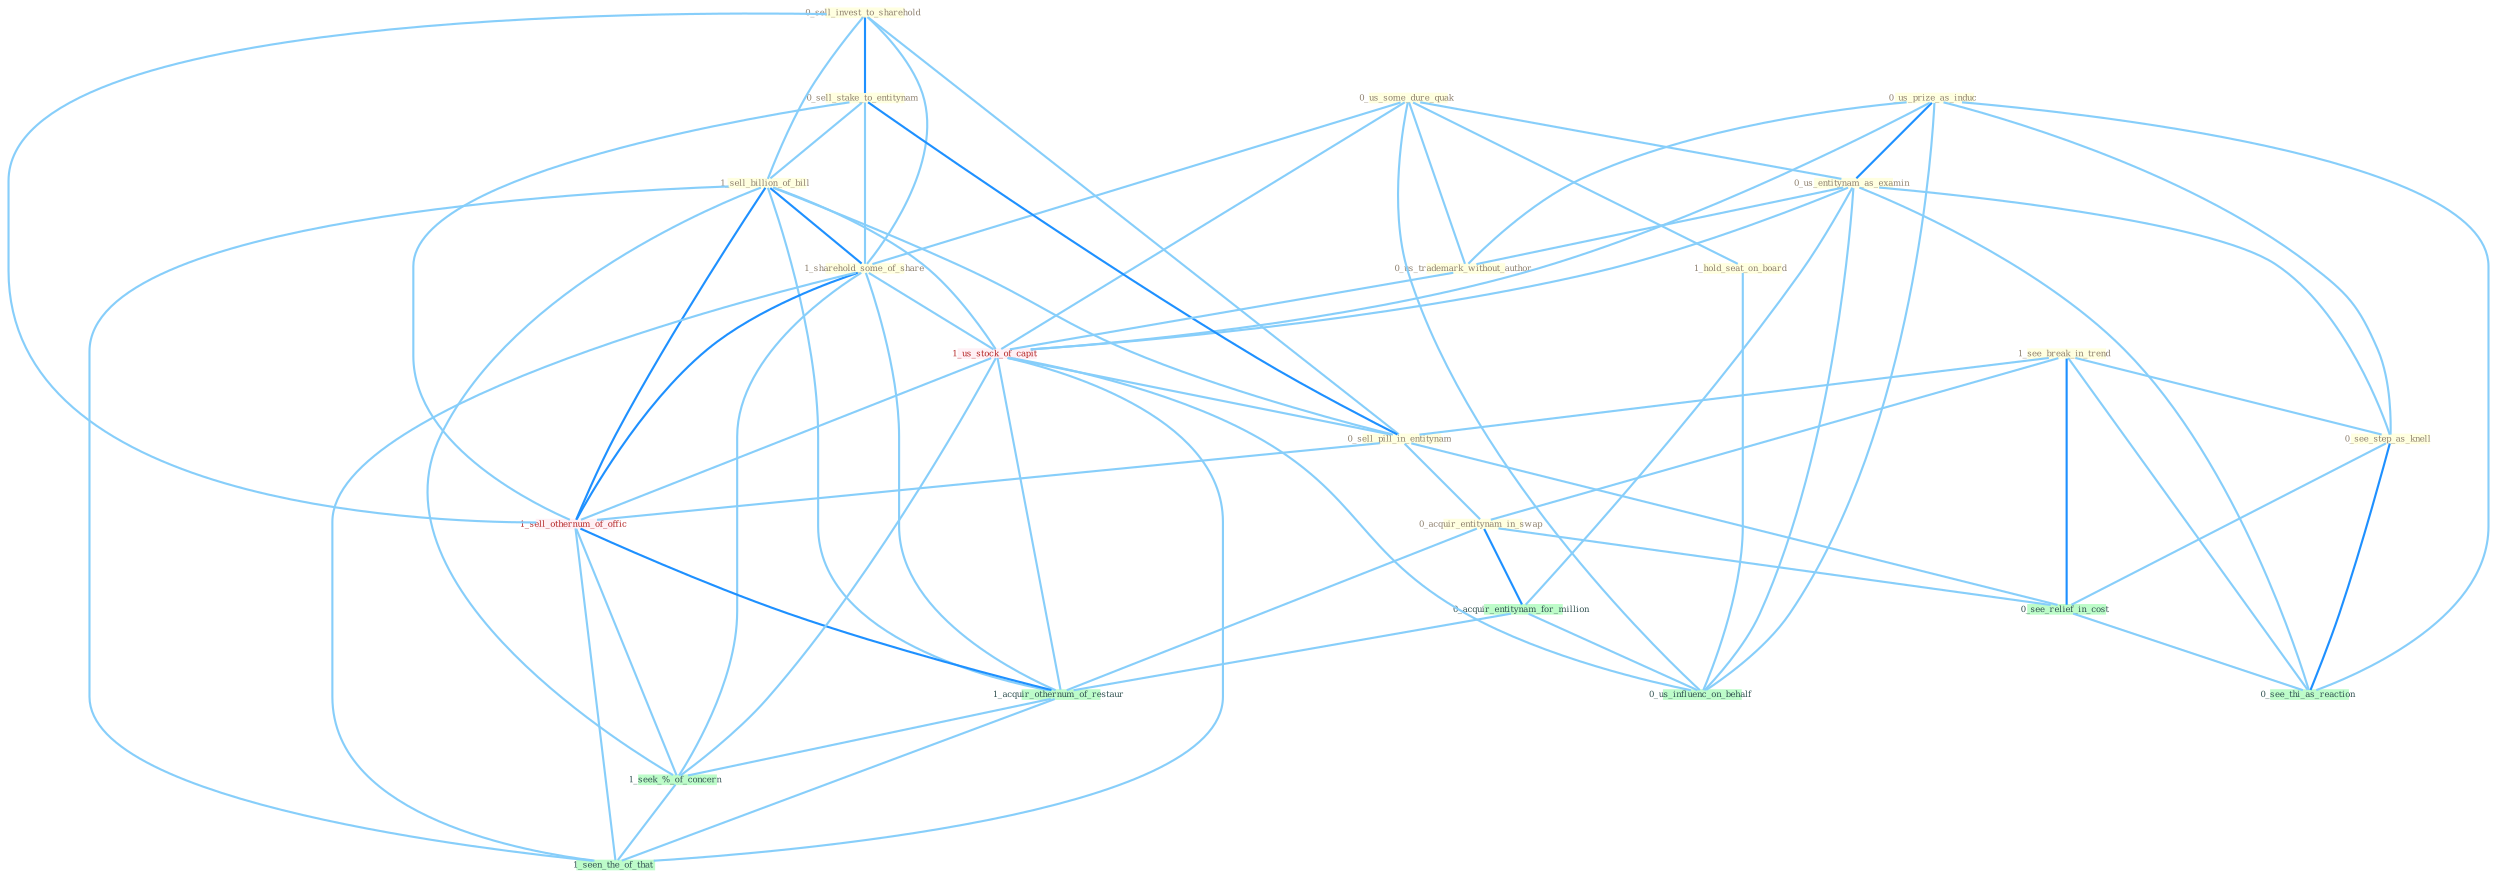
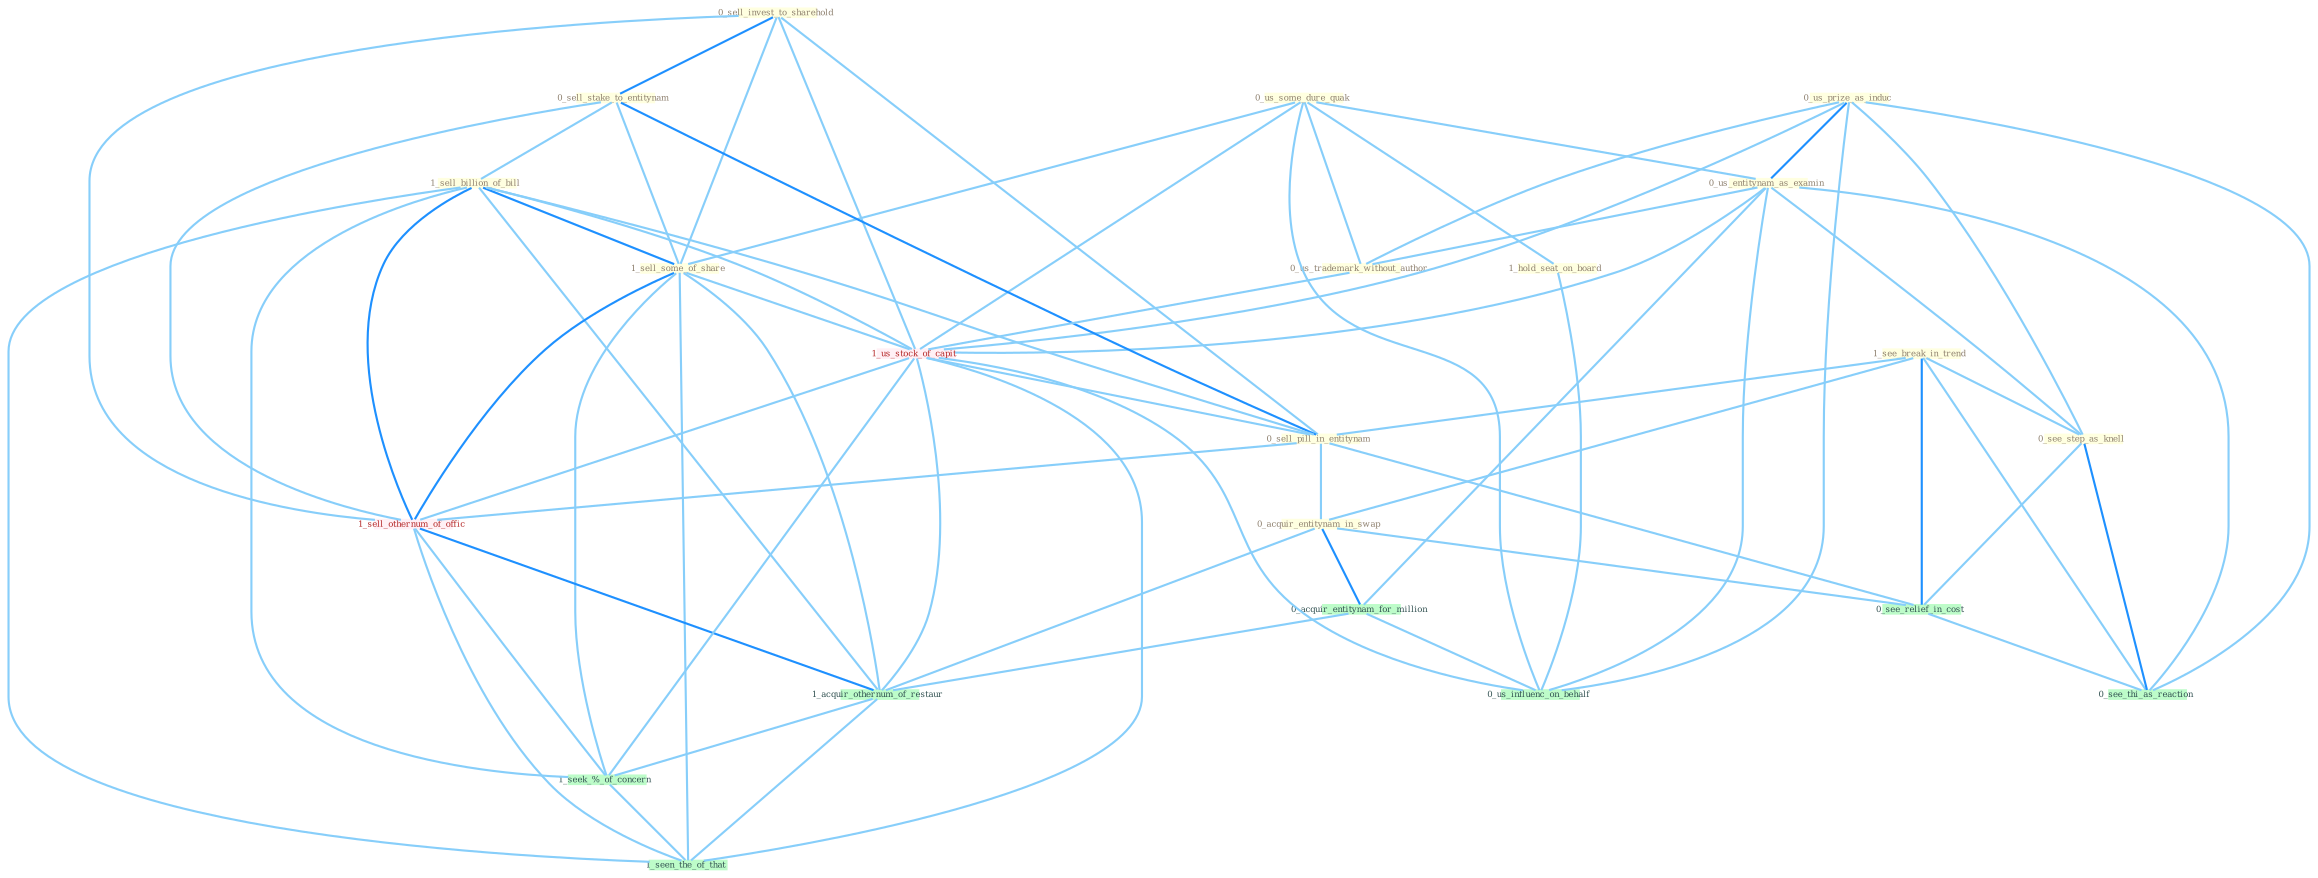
edge "0_sell_invest_to_sharehold" -- "1_sell_billion_of_bill": now "0_sell_invest_to_sharehold" -- "1_us_stock_of_capit"
node "1_sharehold_some_of_share": label "1_sharehold_some_of_share" -> "1_sell_some_of_share"
